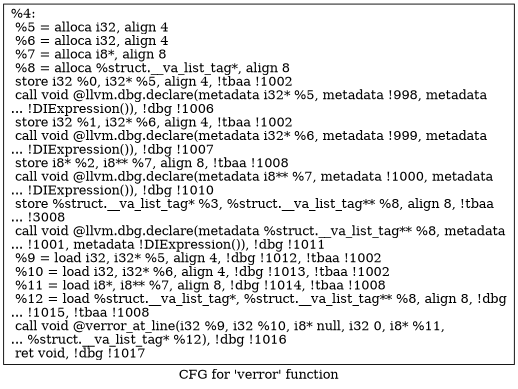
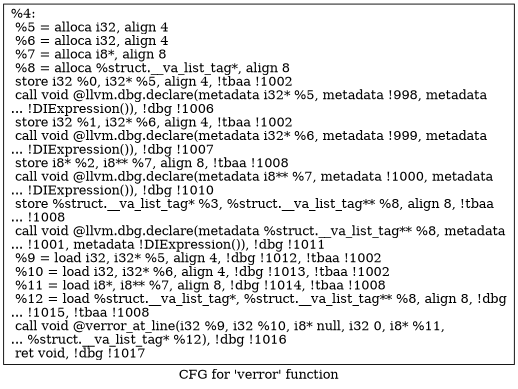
node "%4:": text "... !3008" -> "... !1008"
